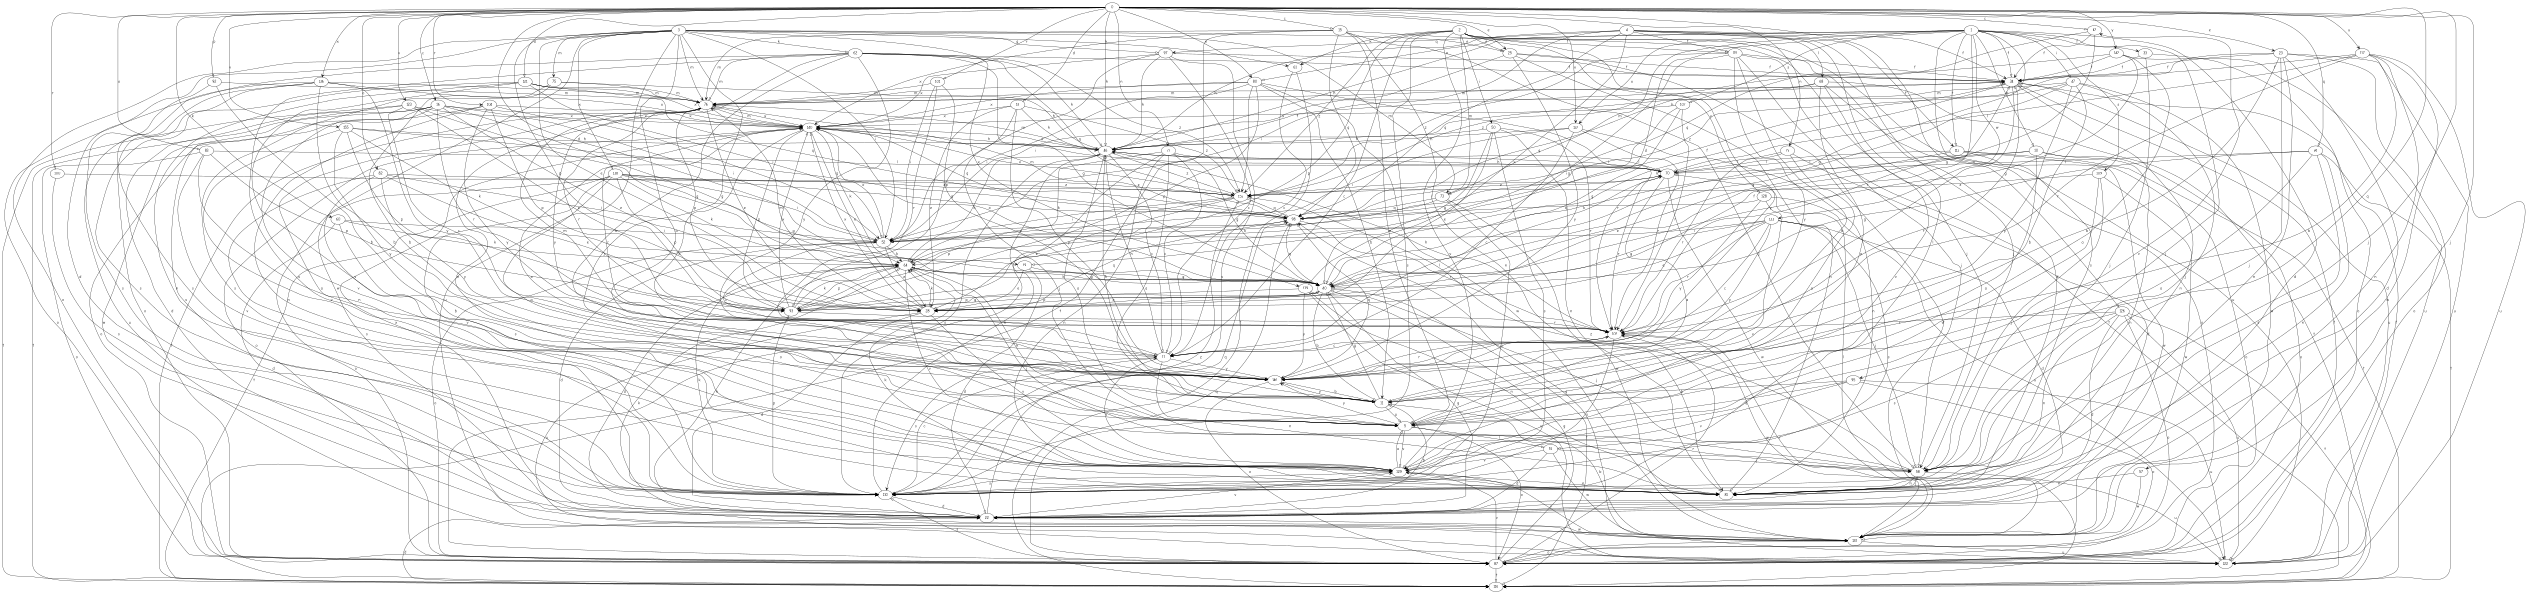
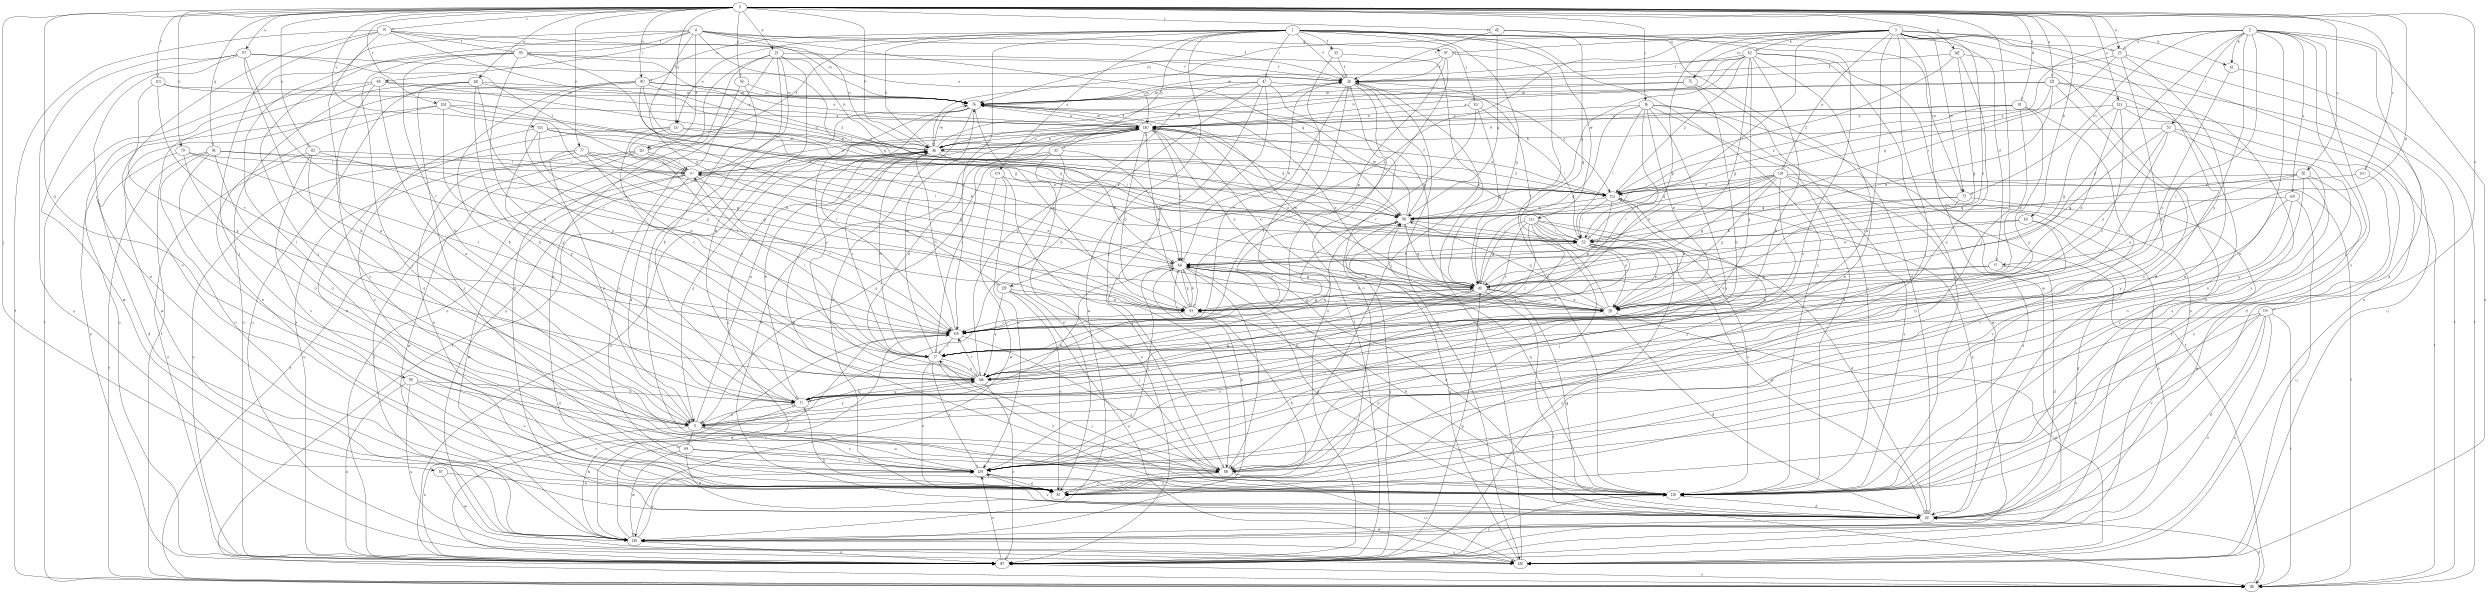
edge "97" -> "140": removed, label "x"
edge "129" -> "42": reversed
